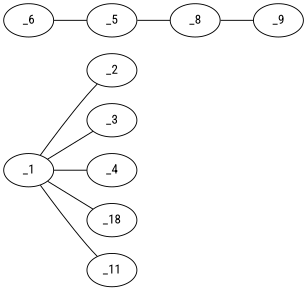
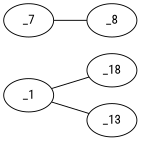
node "_6": removed
node "_5": label "_5" -> "_7"
node "_9": removed
node "_2": removed
node "_3": removed
node "_4": removed
node "_11": label "_11" -> "_13"
